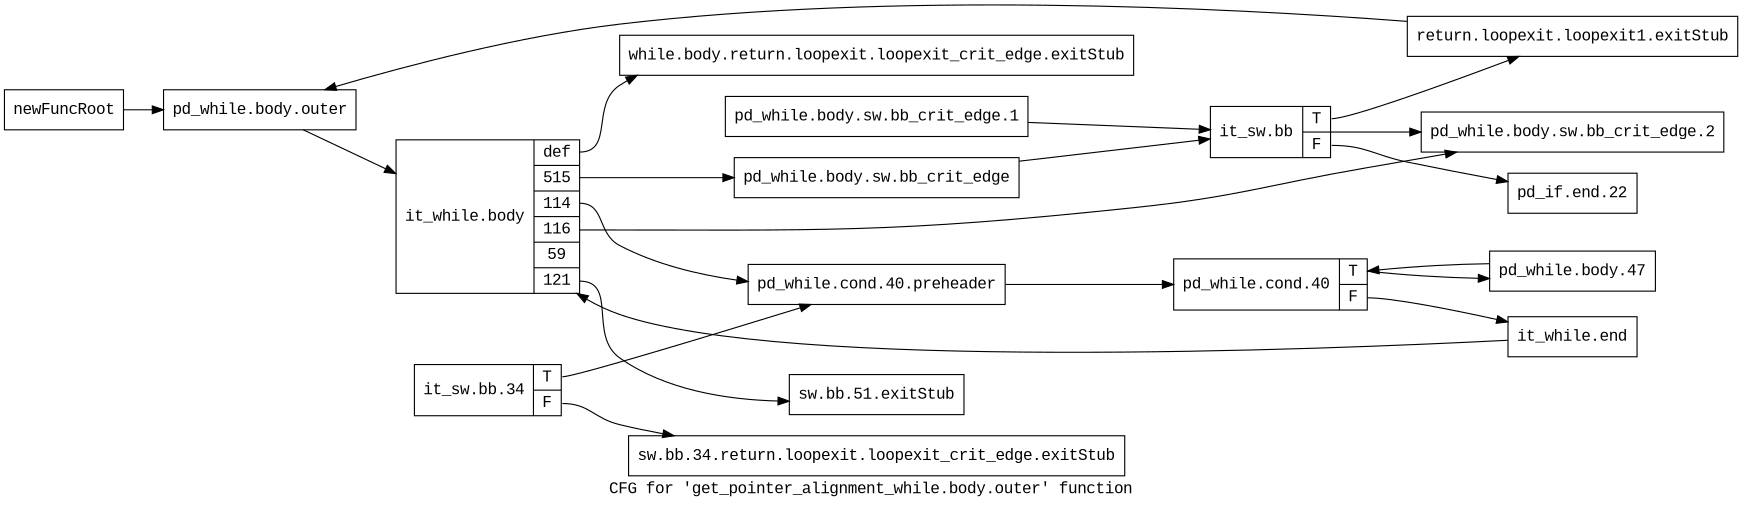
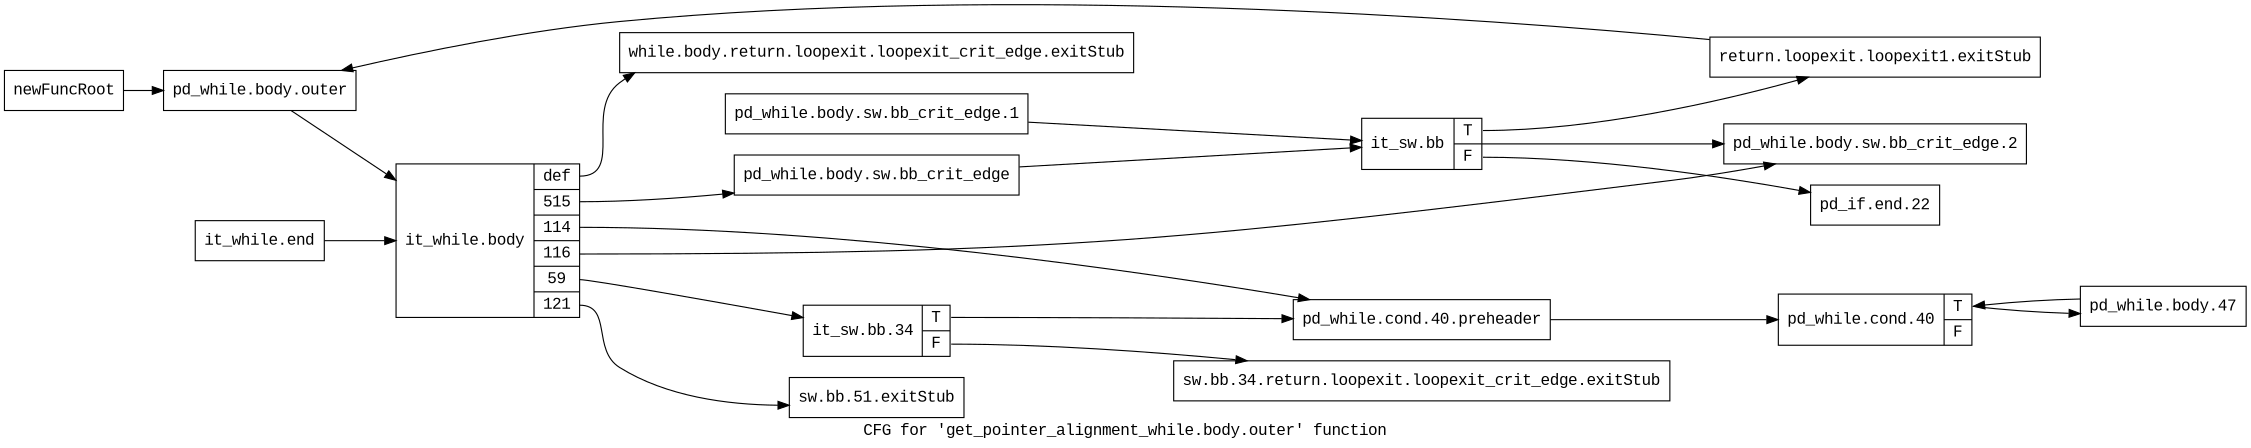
edge "it_while.body" -> "it_sw.bb.34": added
edge "pd_while.cond.40" -> "it_while.end": removed
